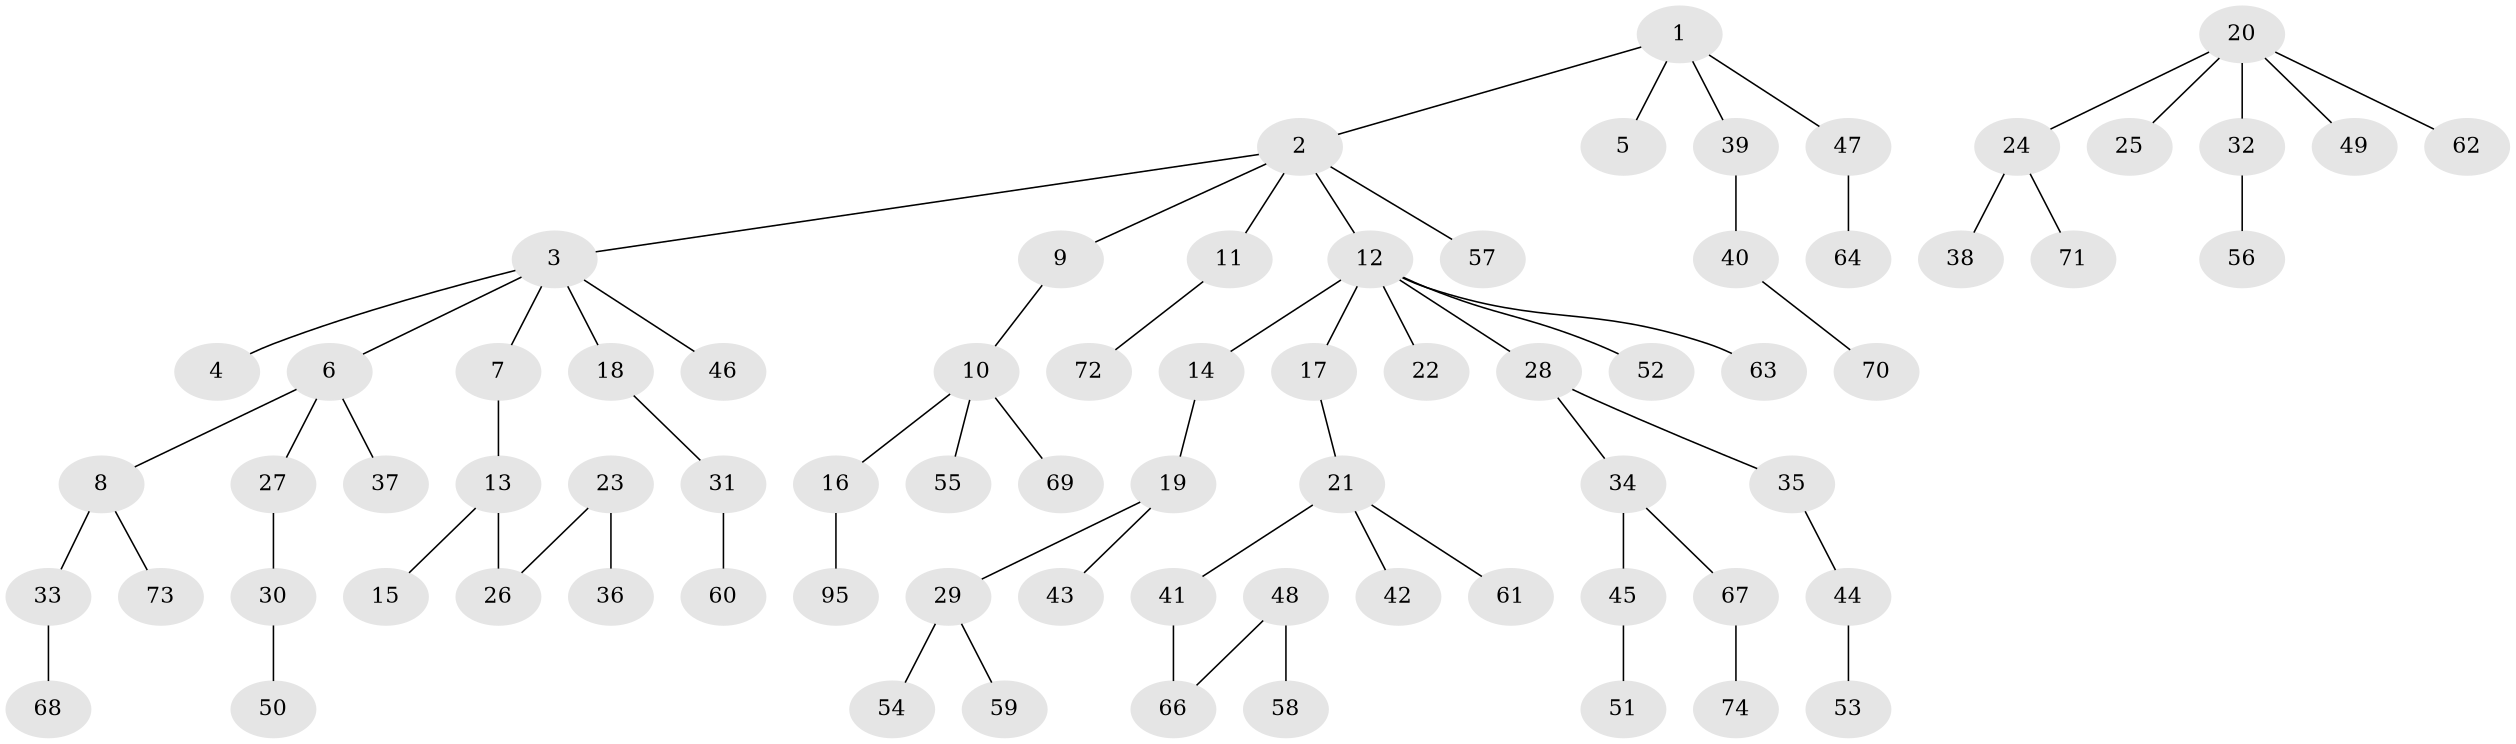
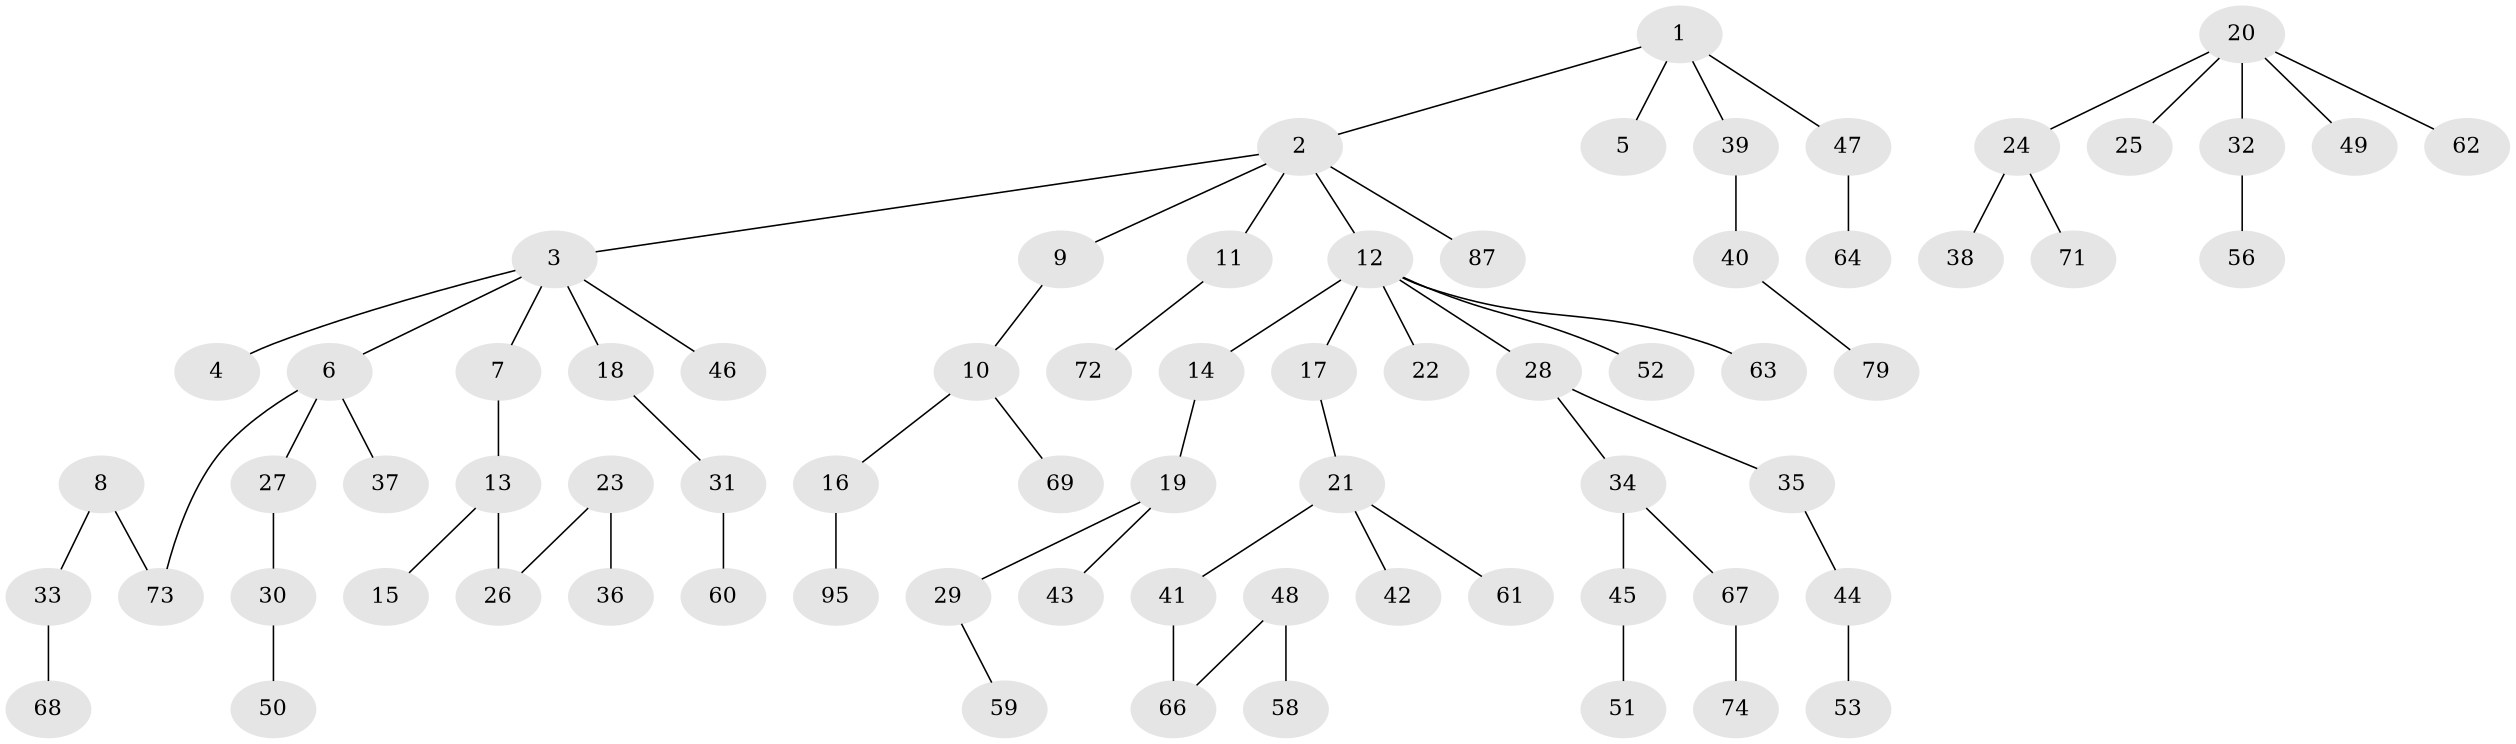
node "57": label "57" -> "87"
node "70": label "70" -> "79"
edge "6" -- "8": now "6" -- "73"
node "55": removed
node "54": removed
